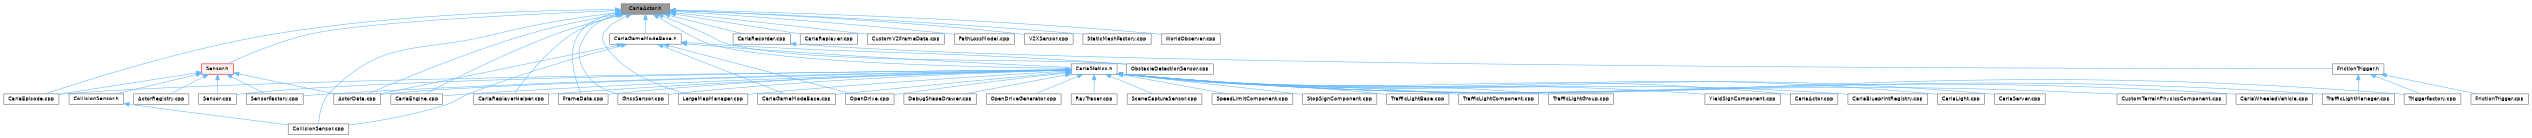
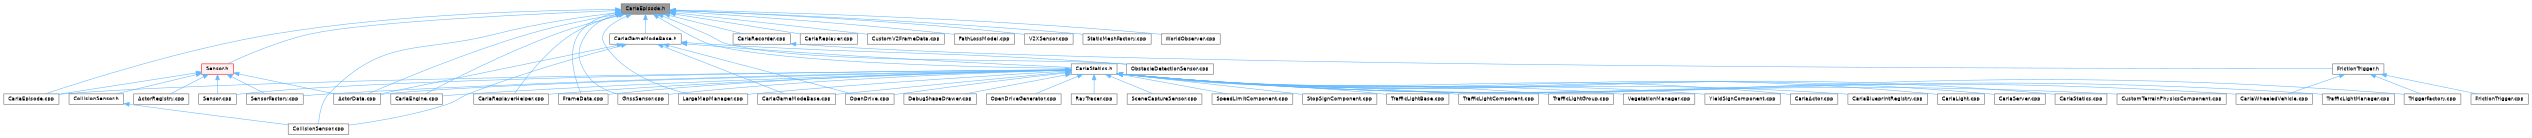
node "CarlaActor.h": label "CarlaActor.h" -> "CarlaEpisode.h"
edge "TrafficLightManager.cpp" -> "FrictionTrigger.h": now "CarlaWheeledVehicle.cpp" -> "FrictionTrigger.h"
node "VegetationManager.cpp": added
node "CarlaStatics.cpp": added
